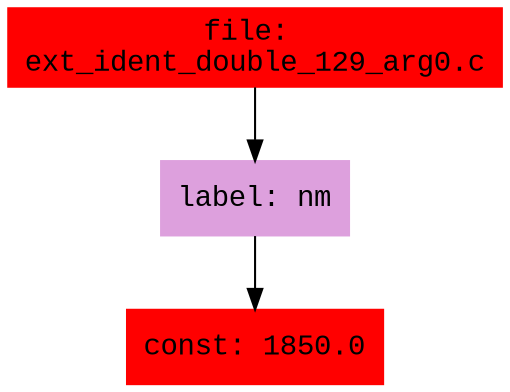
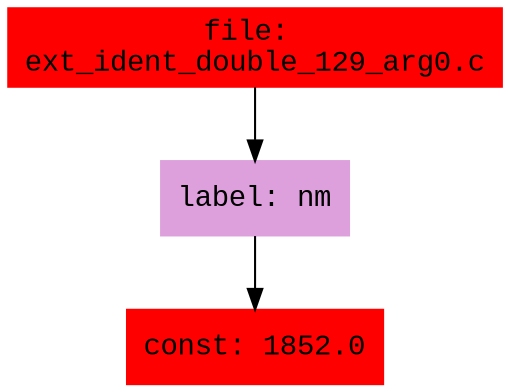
node "const: 1850.0": label "const: 1850.0" -> "const: 1852.0"
